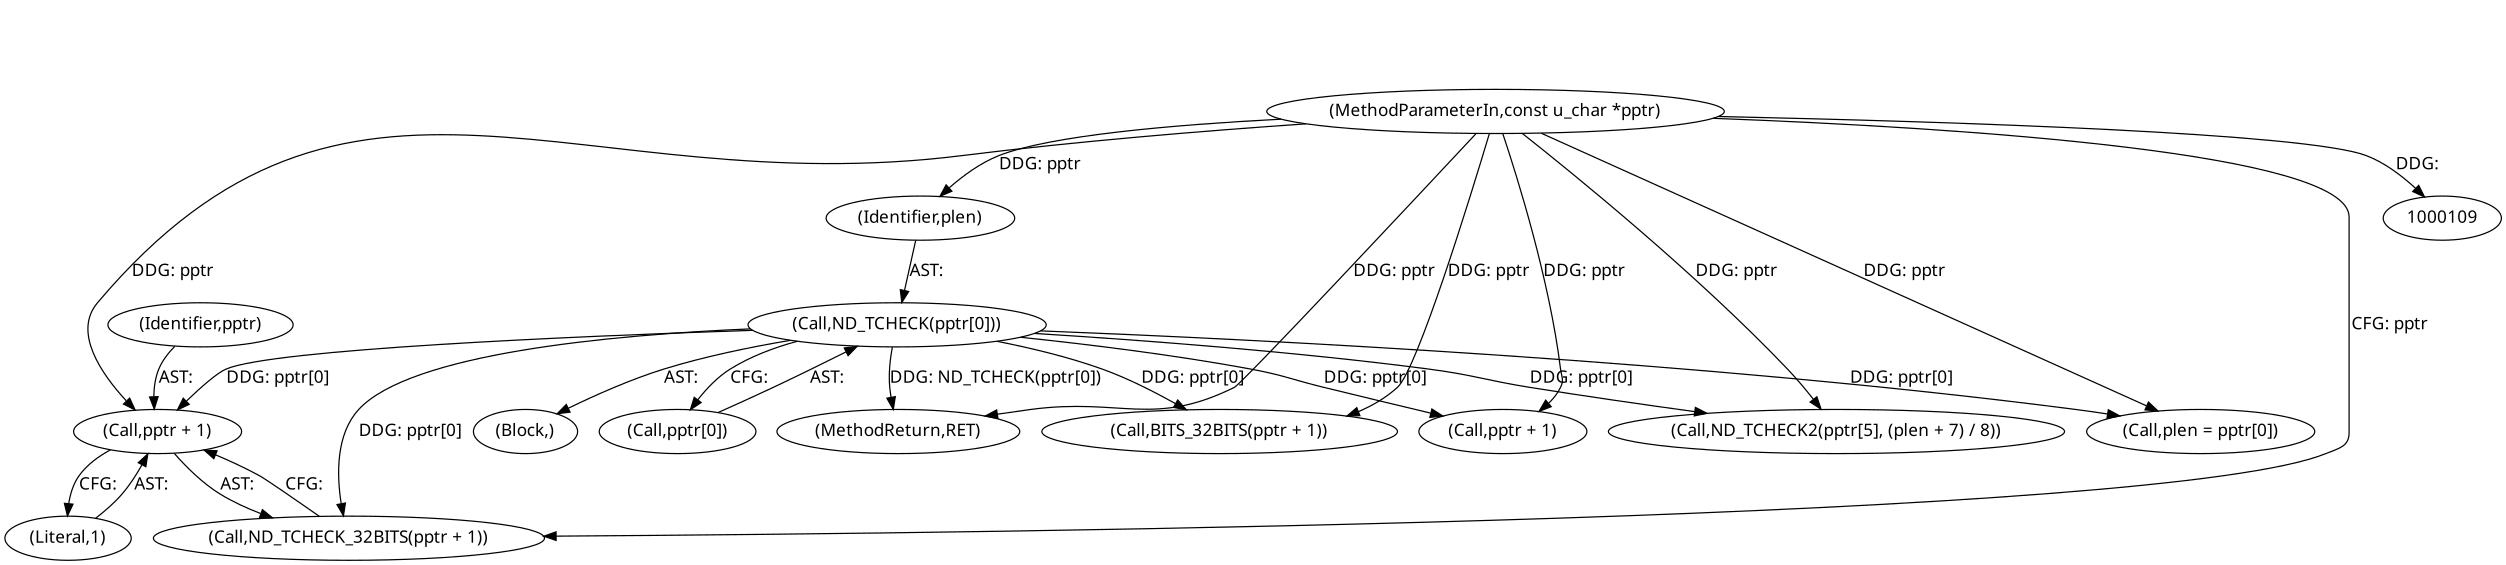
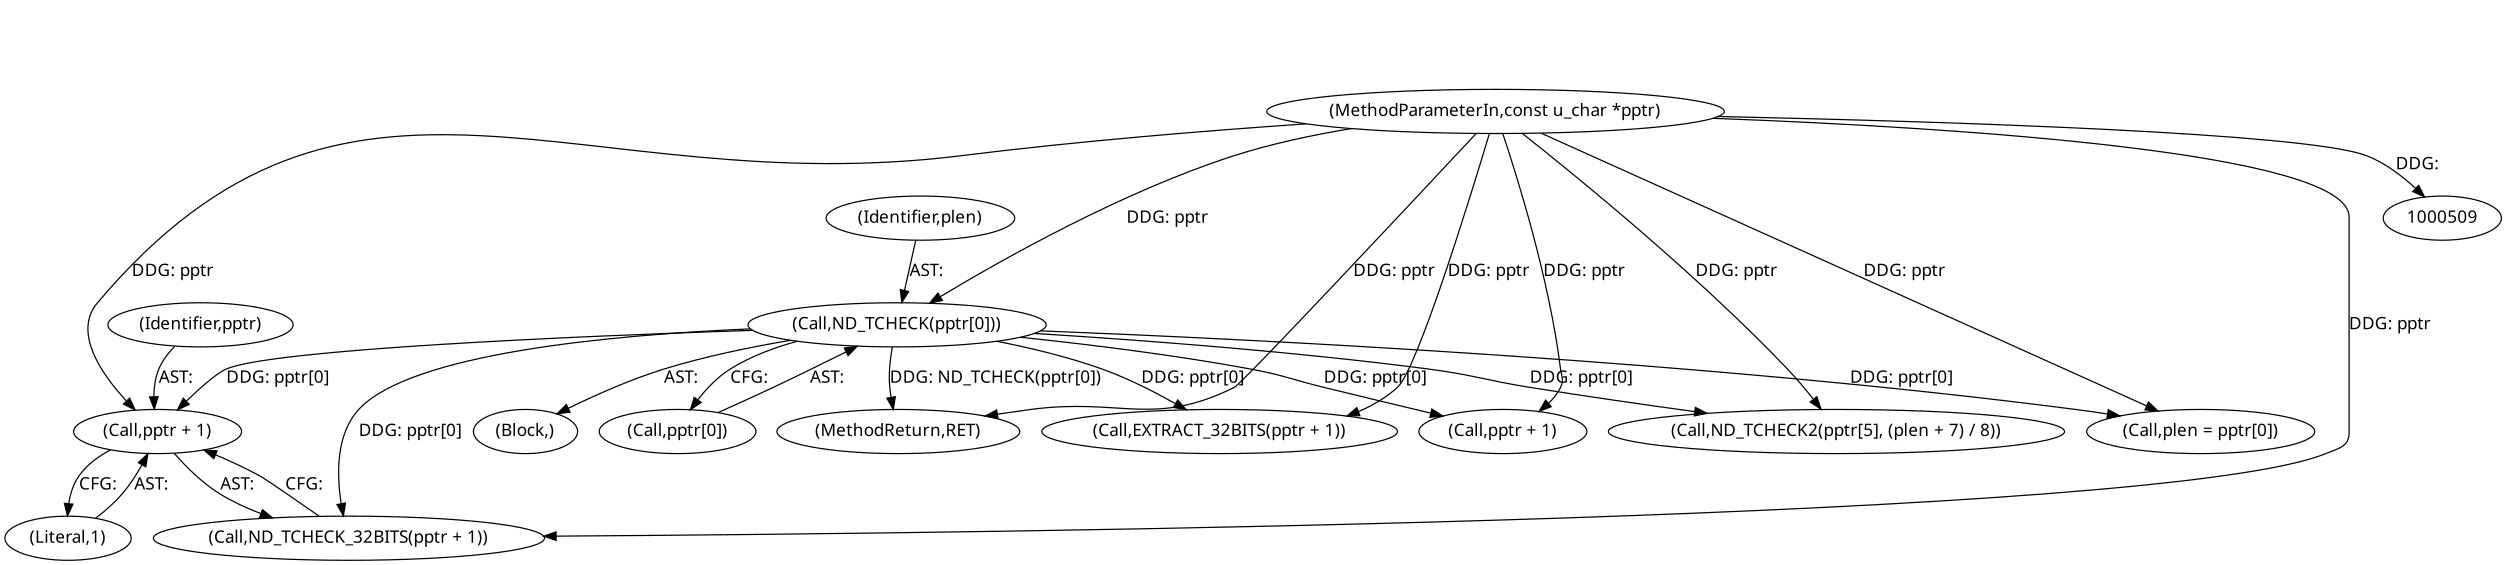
edge "(MethodParameterIn,const u_char *pptr)" -> "(Identifier,plen)": now "(MethodParameterIn,const u_char *pptr)" -> "(Call,ND_TCHECK(pptr[0]))"
node "1000109": label "1000109" -> "1000509"
edge "(MethodParameterIn,const u_char *pptr)" -> "(Call,ND_TCHECK_32BITS(pptr + 1))": label "CFG: pptr" -> "DDG: pptr"
node "(Call,BITS_32BITS(pptr + 1))": label "(Call,BITS_32BITS(pptr + 1))" -> "(Call,EXTRACT_32BITS(pptr + 1))"
